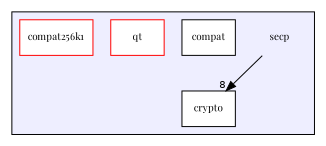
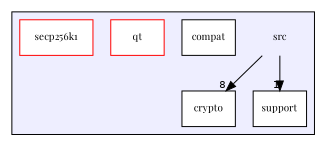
node "compat256k1": label "compat256k1" -> "secp256k1"
node "secp": label "secp" -> "src"
node "support": added
